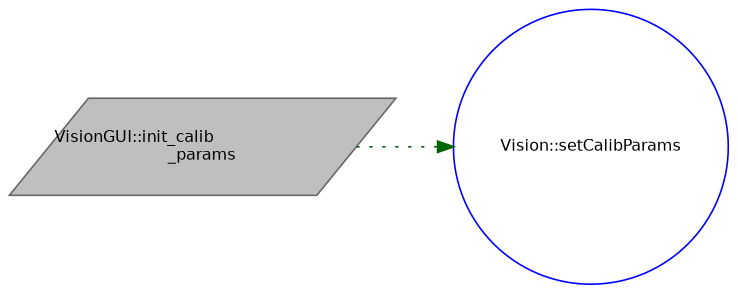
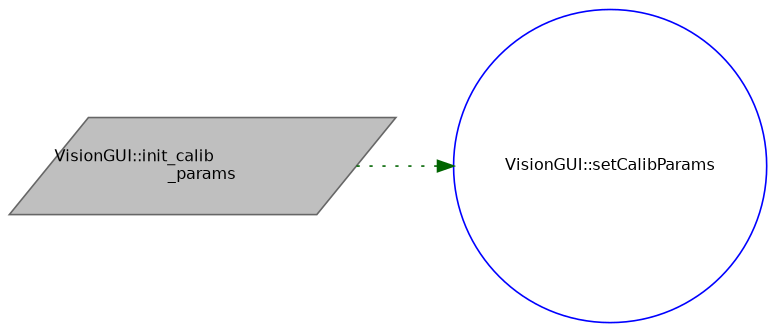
node "Vision::setCalibParams": label "Vision::setCalibParams" -> "VisionGUI::setCalibParams"
